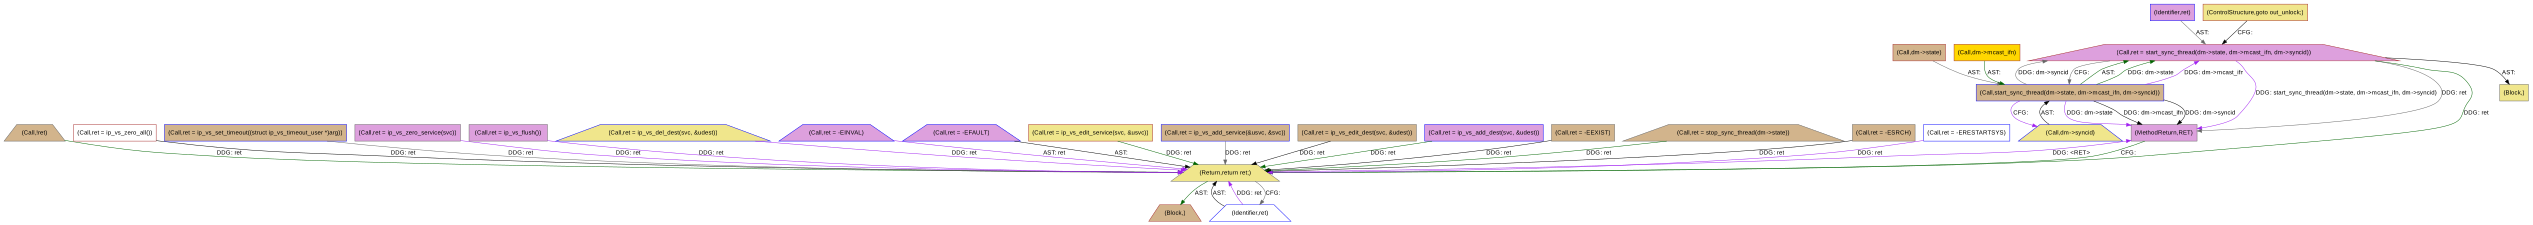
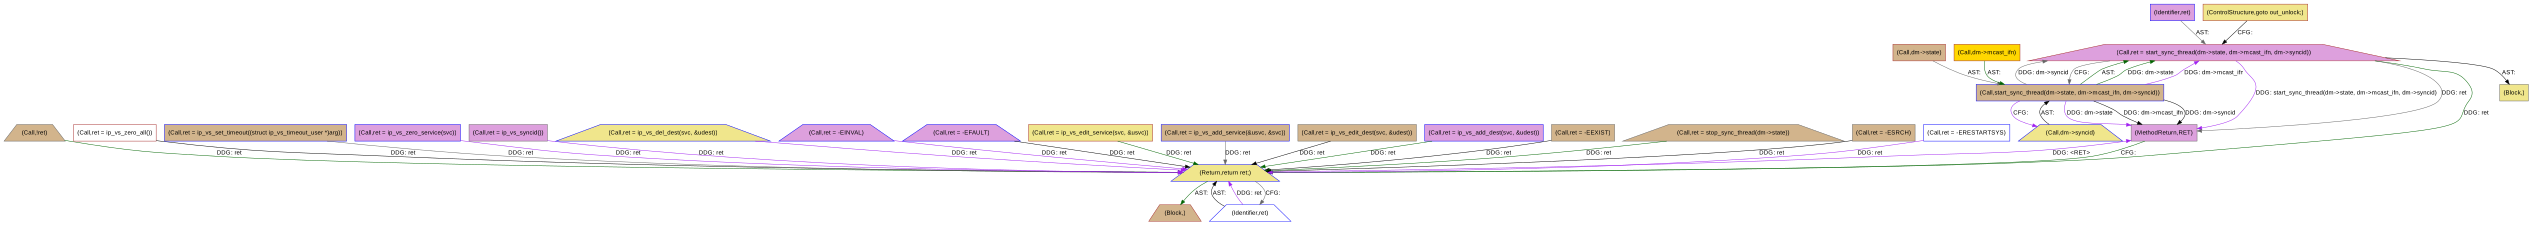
node "(Call,ret = ip_vs_zero_service(svc))": color gray40 -> blue
node "(Call,ret = ip_vs_flush())": label "(Call,ret = ip_vs_flush())" -> "(Call,ret = ip_vs_syncid())"
edge "(Call,ret = -EINVAL)" -> "(Return,return ret;)": label "AST: ret" -> "DDG: ret"
edge "(Call,ret = -EFAULT)" -> "(Return,return ret;)": label "AST: " -> "DDG: ret"
node "(Return,return ret;)": color gray40 -> blue
